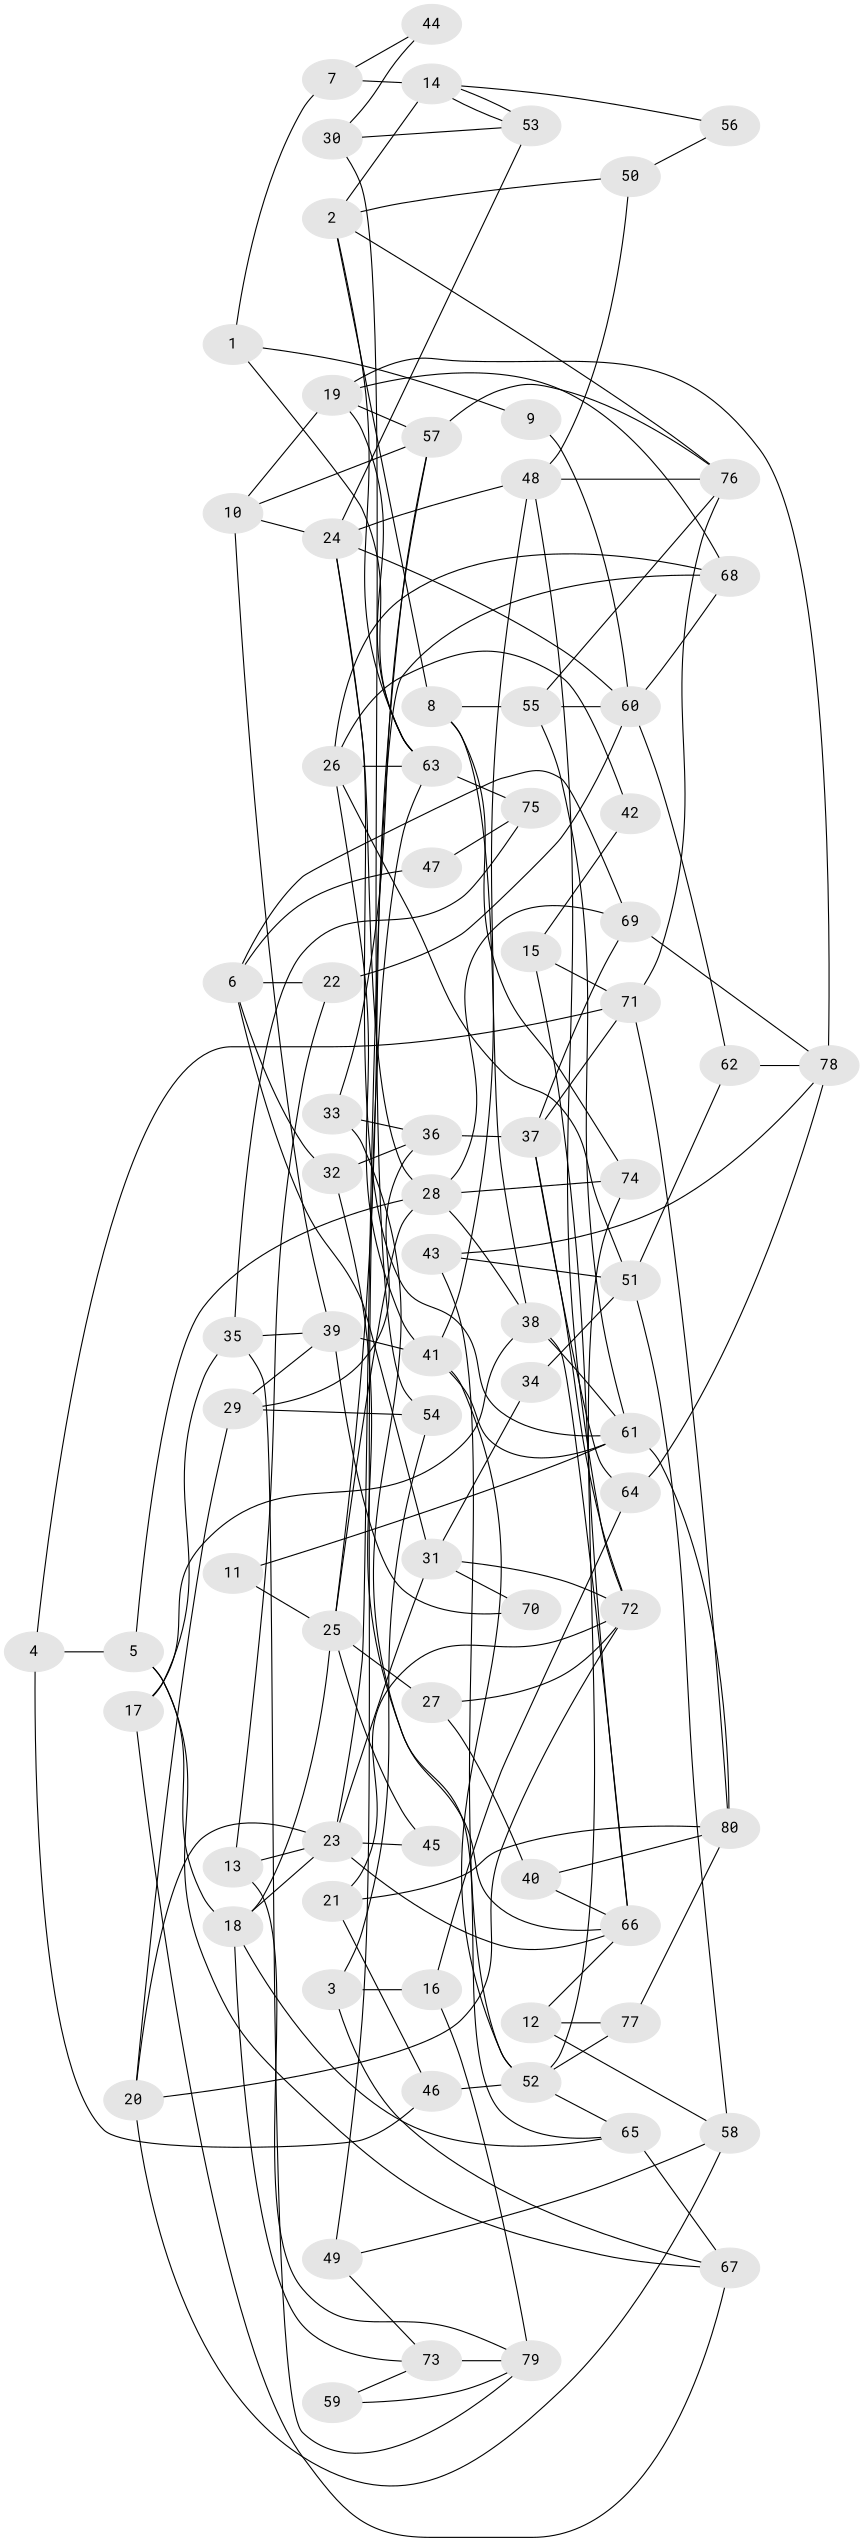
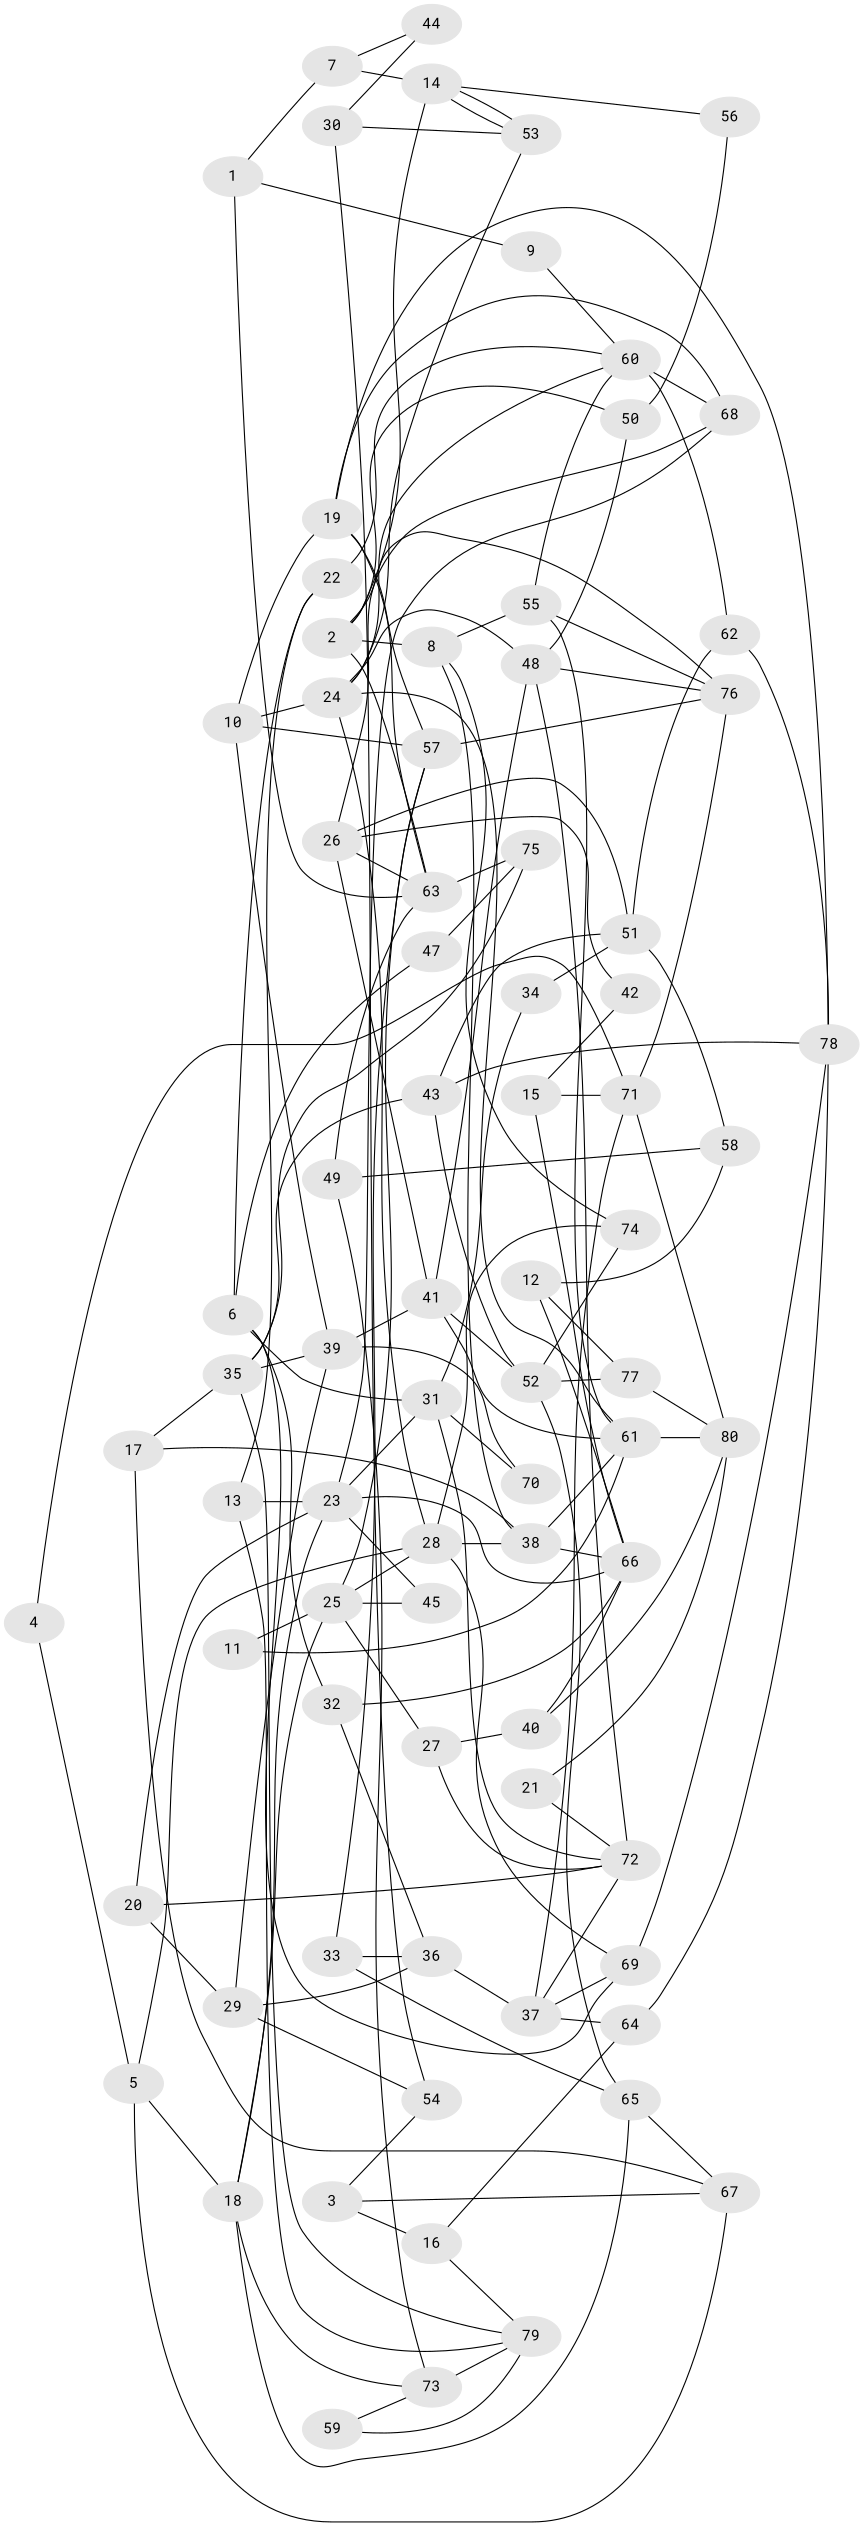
edge "43" -- "35": added
node "46": removed
edge "20" -- "58": removed
